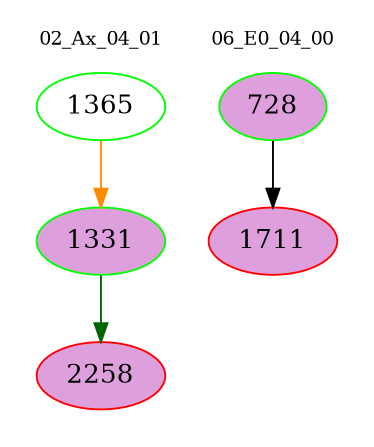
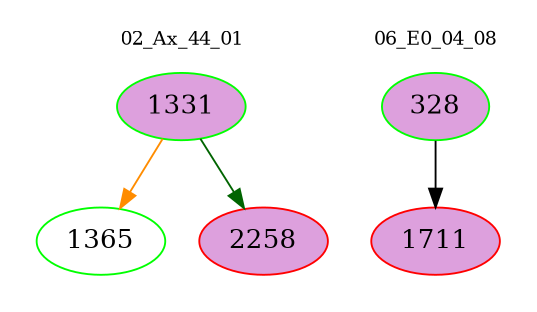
cluster "02_Ax_04_01": label "02_Ax_04_01" -> "02_Ax_44_01"
cluster "06_E0_04_00": label "06_E0_04_00" -> "06_E0_04_08"
node "728": label "728" -> "328"
edge "1365" -> "1331": reversed
